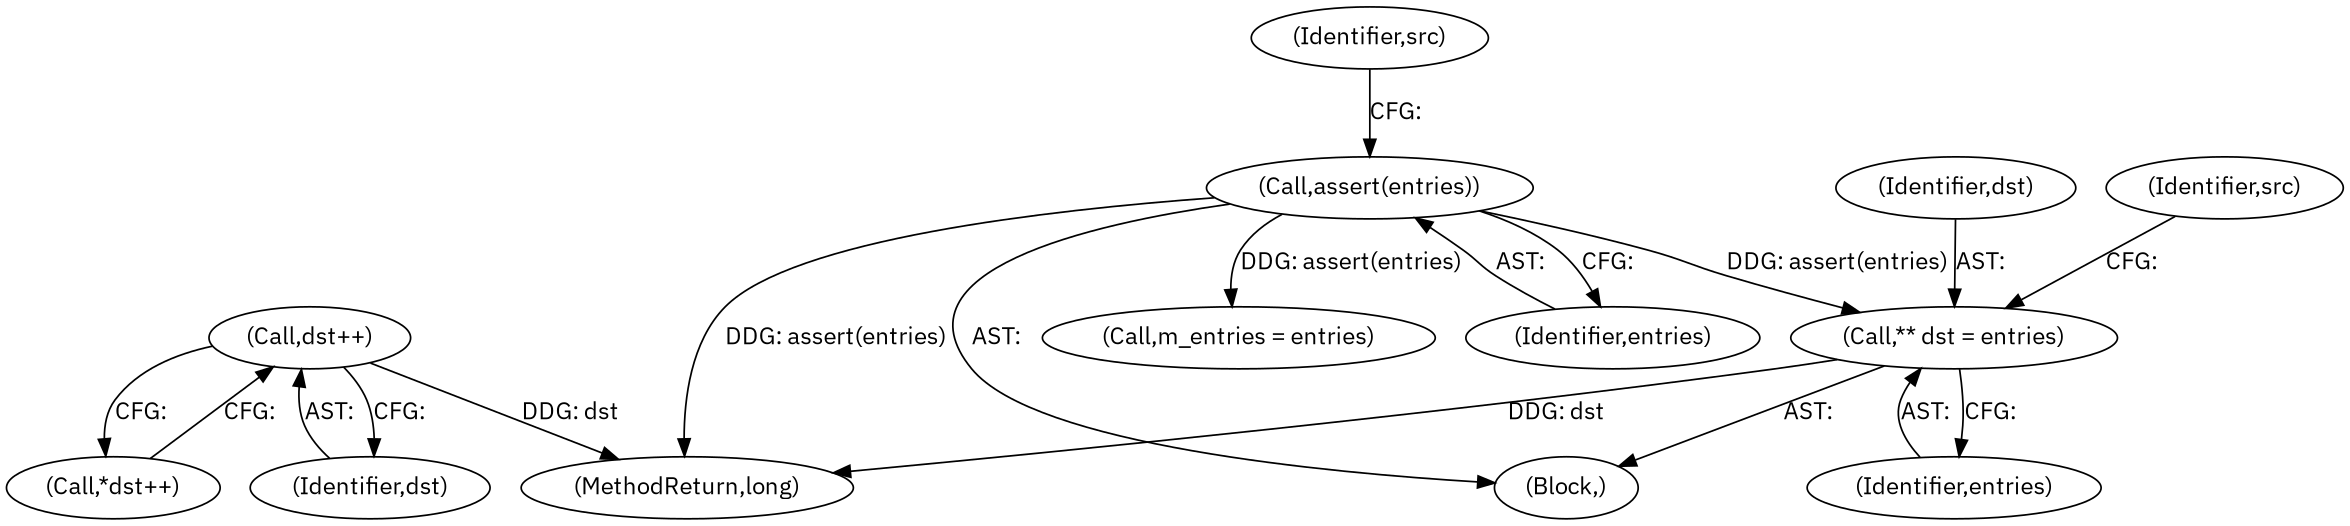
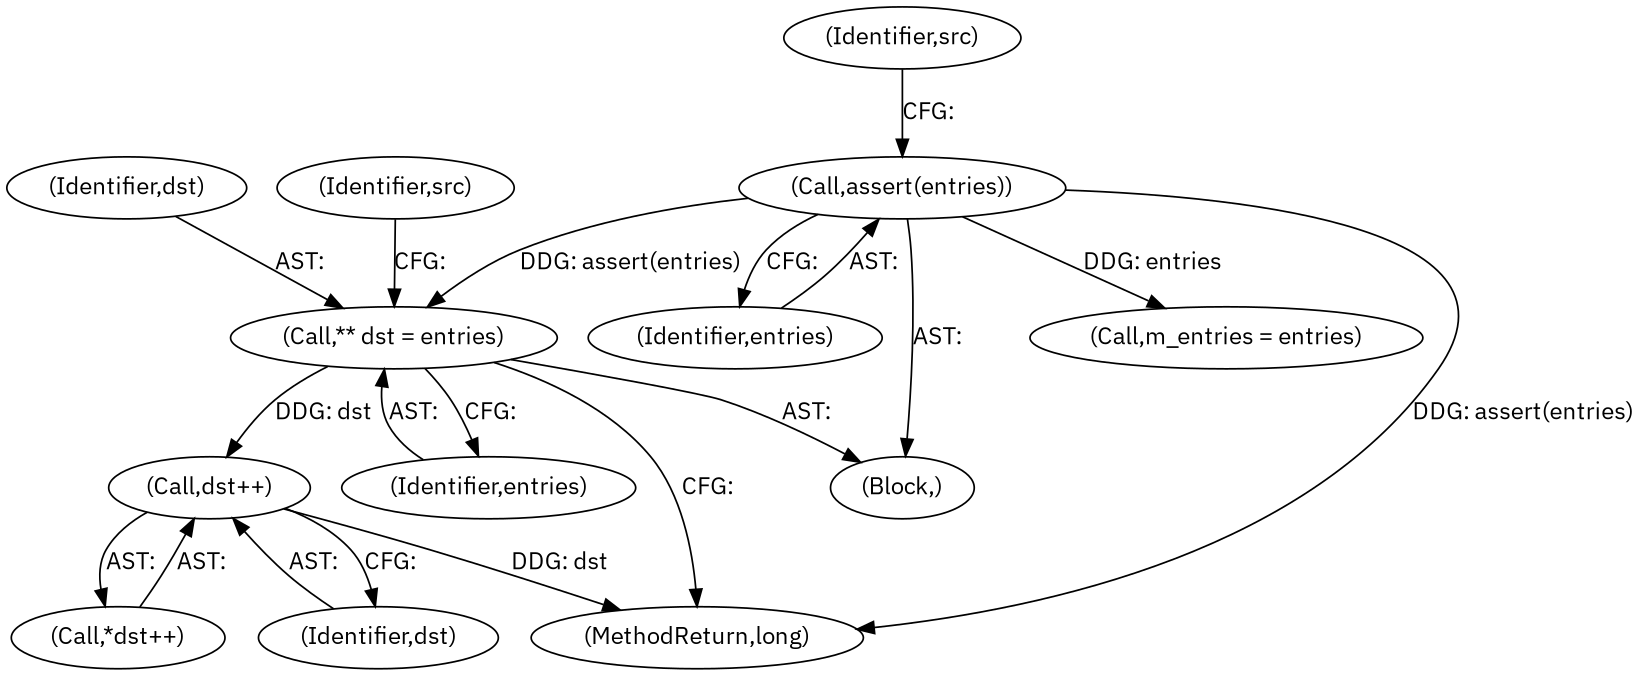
edge "(Call,assert(entries))" -> "(Call,m_entries = entries)": label "DDG: assert(entries)" -> "DDG: entries"
edge "(Call,** dst = entries)" -> "(Call,dst++)": added, label "DDG: dst"
edge "(Call,dst++)" -> "(Call,*dst++)": label "CFG: " -> "AST: "
edge "(Call,*dst++)" -> "(Call,dst++)": label "CFG: " -> "AST: "
edge "(Call,** dst = entries)" -> "(MethodReturn,long)": label "DDG: dst" -> "CFG: "
